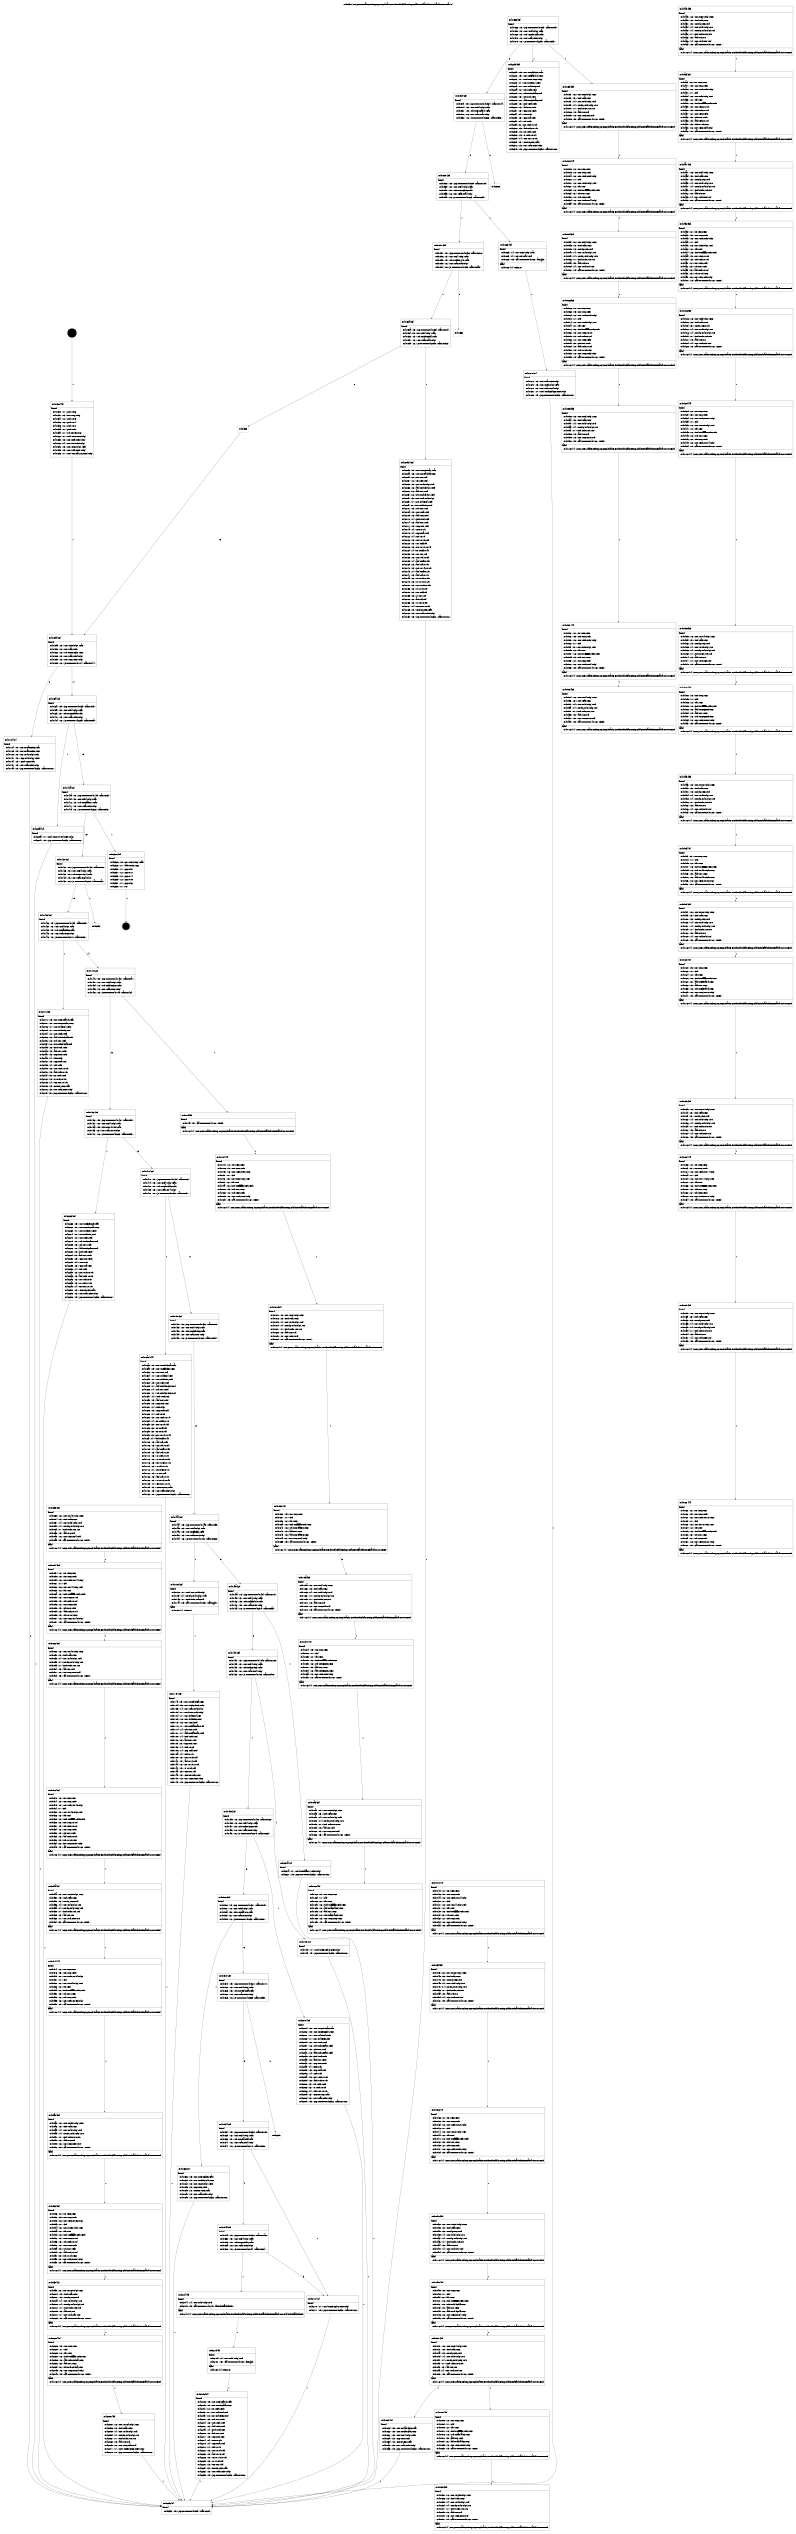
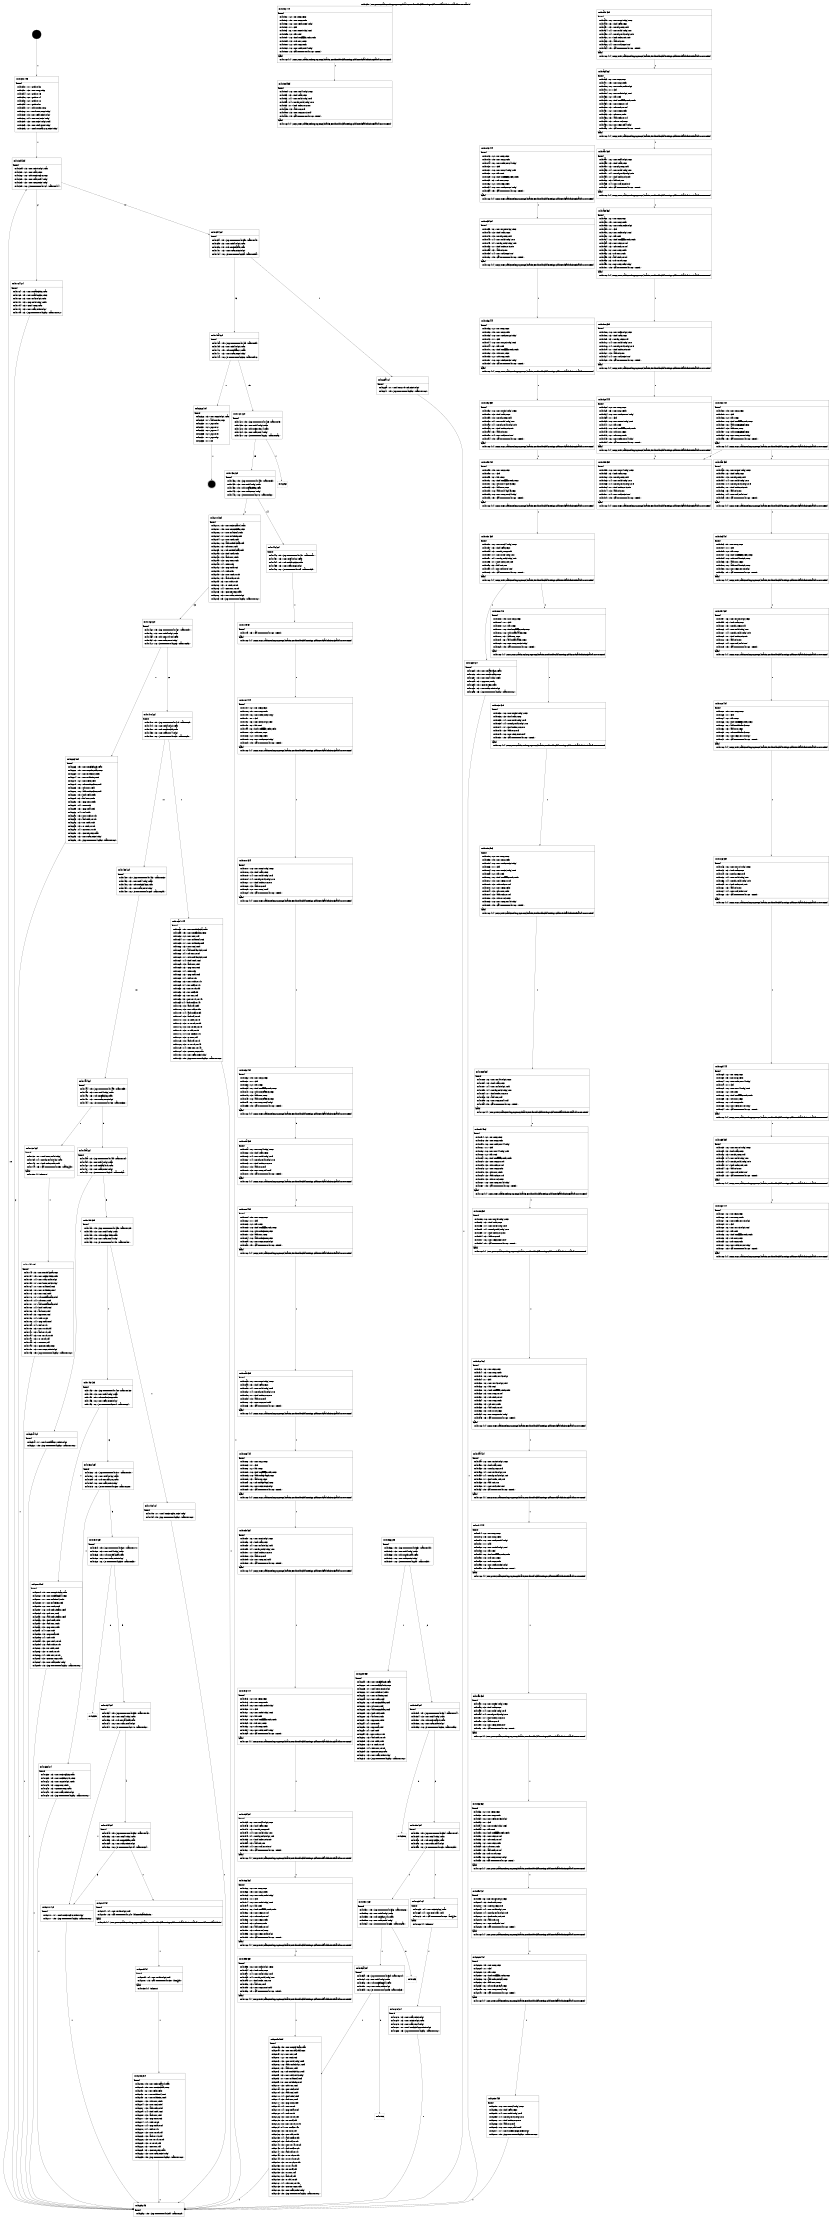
edge "0x401566 [25]" -> "0x4018f0 [35]": now "0x4018c8 [40]" -> "0x4018f0 [35]"
edge "0x4015e3" -> "0x4013dd [23]": now "0x4023b2 [5]" -> "0x4013dd [23]"
edge "0x40199e [35]" -> "0x4019c1 [44]": now "0x40199e [35]" -> "0x4020d5 [155]"
edge "0x401b59 [39]" -> "0x401b80 [40]": reversed
node "0x401e56 [56]": added
edge "0x40144c [22]" -> "0x401462 [22]": now "0x40217c [88]" -> "0x401462 [22]"
